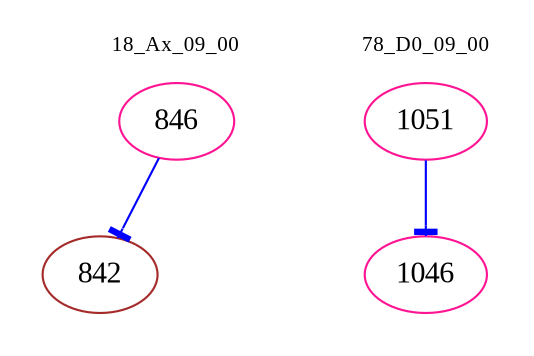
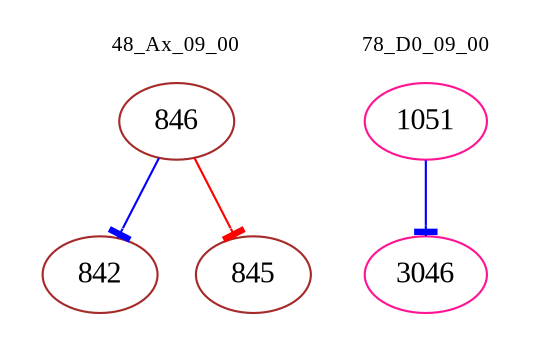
cluster "18_Ax_09_00": label "18_Ax_09_00" -> "48_Ax_09_00"
node "846": color deeppink -> brown
node "845": added
node "1046": label "1046" -> "3046"
